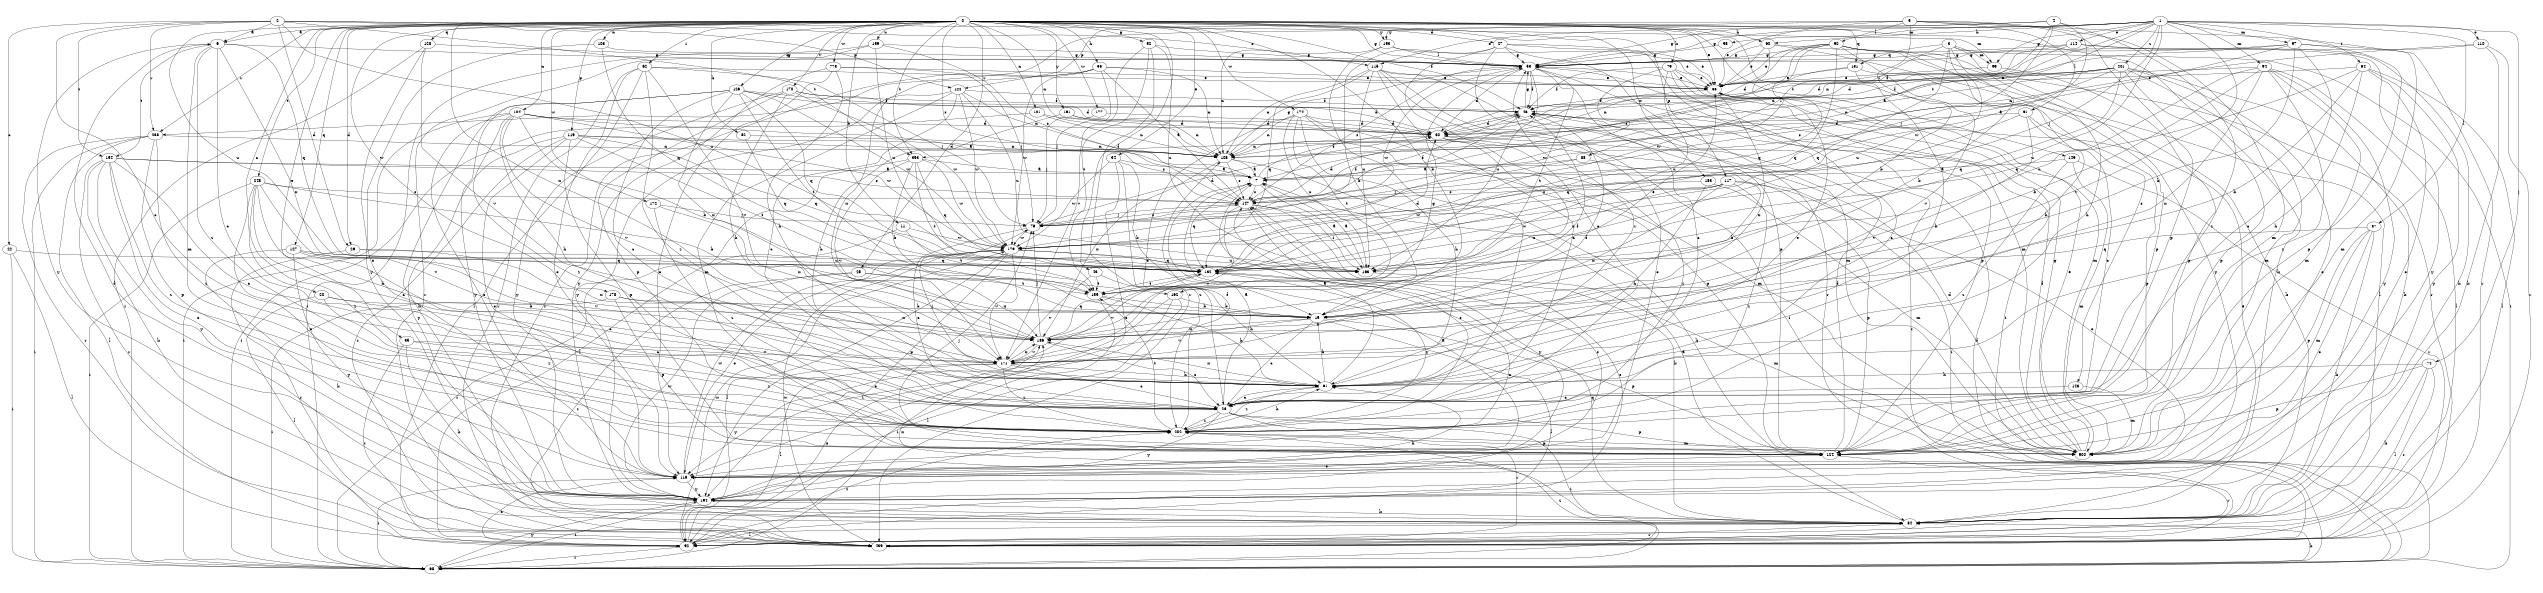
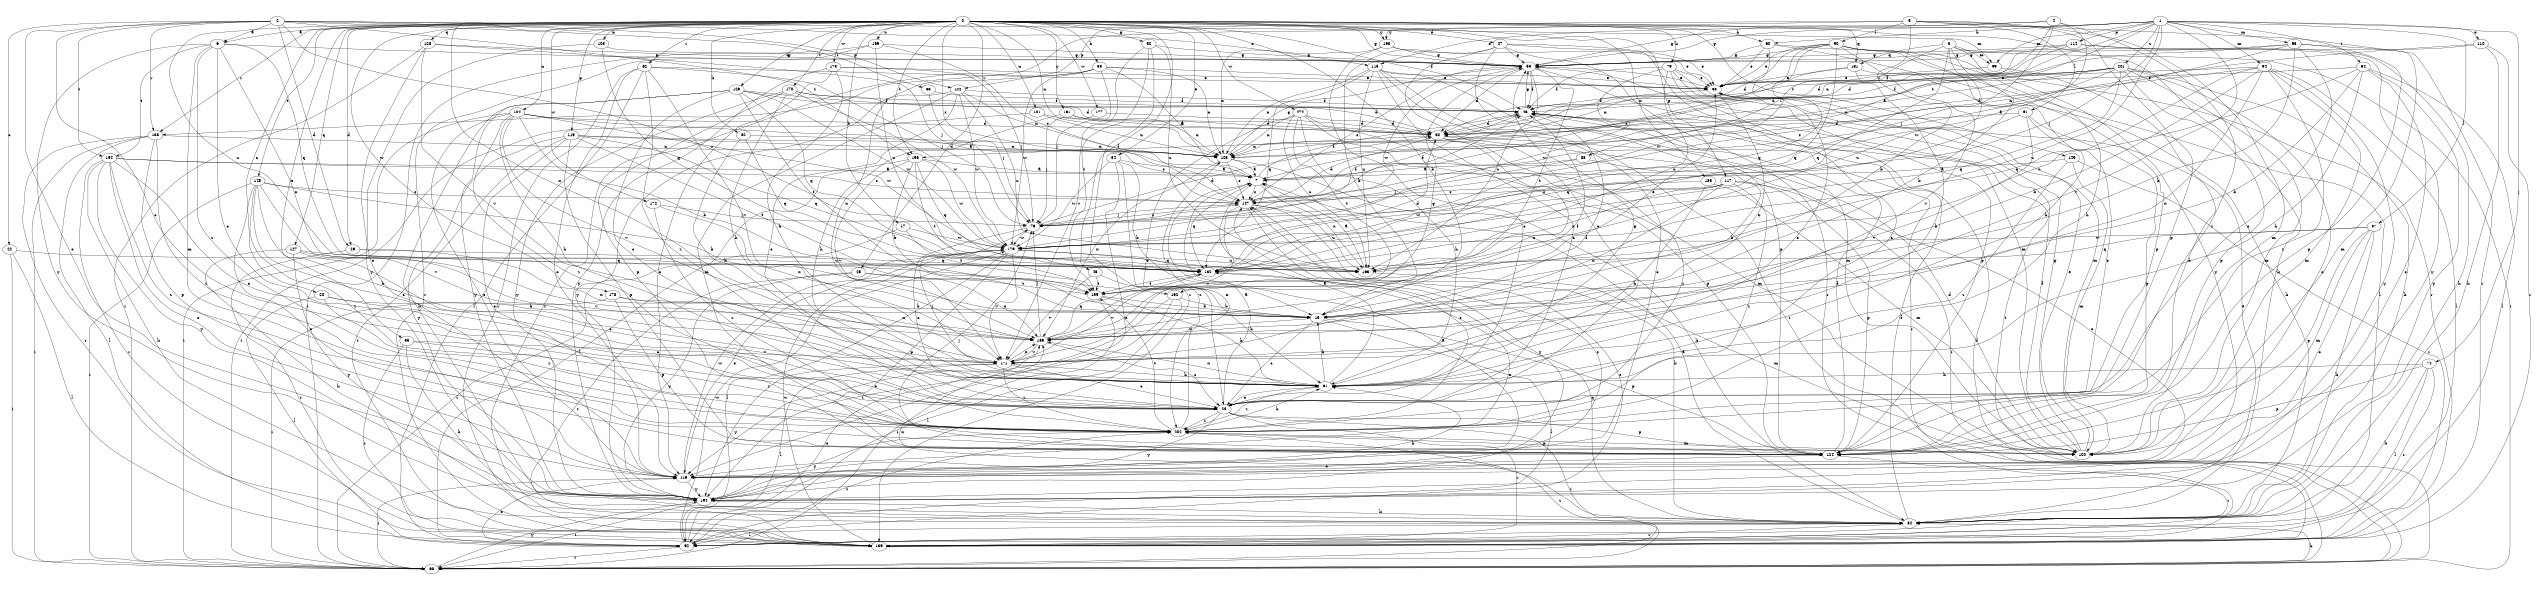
edge "0" -> "38": removed, label "e"
edge "1" -> "114": label "o" -> "p"
edge "5" -> "38": removed, label "e"
node "98": removed
edge "1" -> "99": label "g" -> "m"
node "97": label "97" -> "93"
edge "193" -> "53": label "l" -> "g"
node "773": label "773" -> "173"
edge "128" -> "76": added, label "j"
node "65": added
edge "94" -> "30": added, label "d"
node "174": label "174" -> "474"
edge "55" -> "147": now "55" -> "7"
node "238": label "238" -> "138"
node "353": label "353" -> "153"
node "248": label "248" -> "148"
node "11": label "11" -> "17"
edge "7" -> "163": label "a" -> "u"
edge "193" -> "23": label "w" -> "c"
edge "61" -> "53": label "r" -> "g"
edge "147" -> "163": label "i" -> "u"
edge "87" -> "179": added, label "w"
edge "126" -> "186": removed, label "x"
edge "99" -> "124": label "p" -> "d"
edge "202" -> "108": label "f" -> "n"
edge "15" -> "171": removed, label "v"
edge "2" -> "116": added, label "o"
edge "53" -> "23": removed, label "c"
edge "202" -> "132": now "202" -> "194"
edge "82" -> "61": added, label "h"
edge "25" -> "194": label "w" -> "y"
node "143": removed
node "900": label "900" -> "100"
edge "84" -> "6": now "84" -> "46"
node "439": label "439" -> "139"
